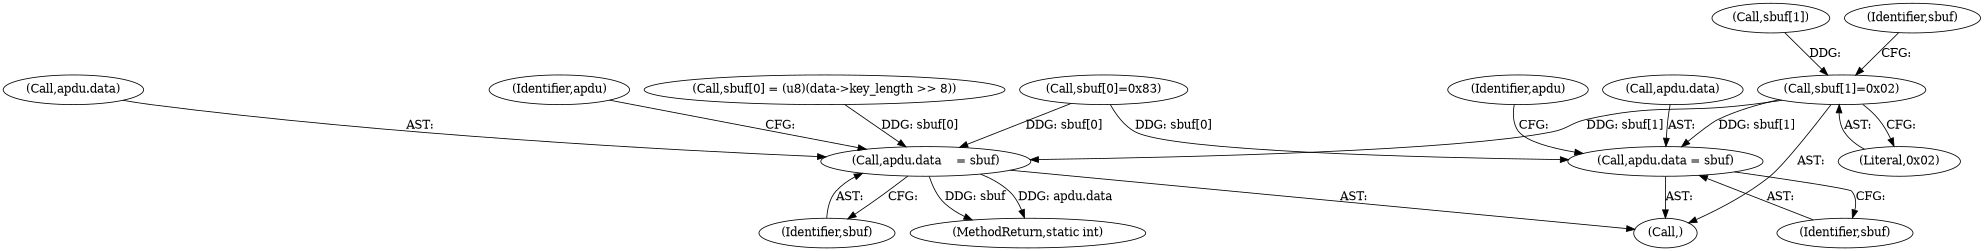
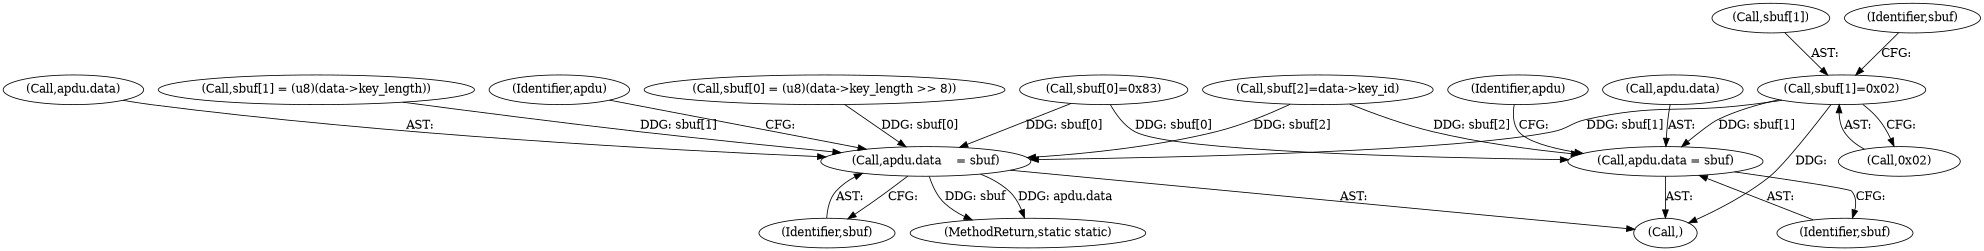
edge "(Call,sbuf[1])" -> "(Call,sbuf[1]=0x02)": label "DDG: " -> "AST: "
node "(Call,sbuf[1] = (u8)(data->key_length))": added
node "(Call,sbuf[2]=data->key_id)": added
edge "(Call,sbuf[1]=0x02)" -> "(Call,)": label "AST: " -> "DDG: "
node "(Literal,0x02)": label "(Literal,0x02)" -> "(Call,0x02)"
node "(MethodReturn,static int)": label "(MethodReturn,static int)" -> "(MethodReturn,static static)"
